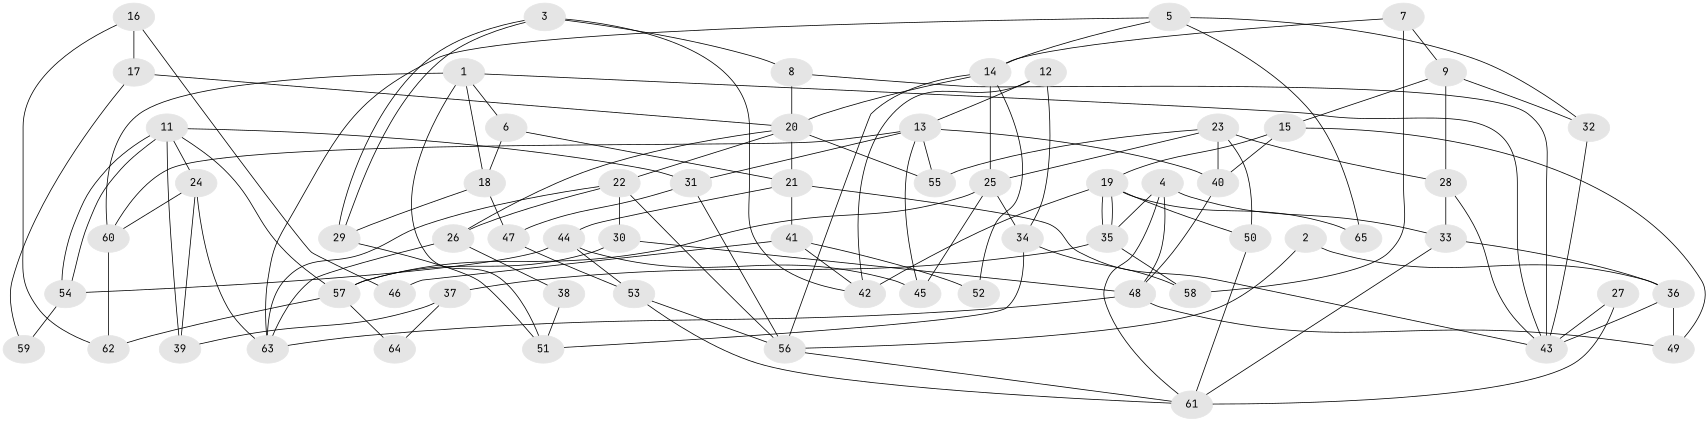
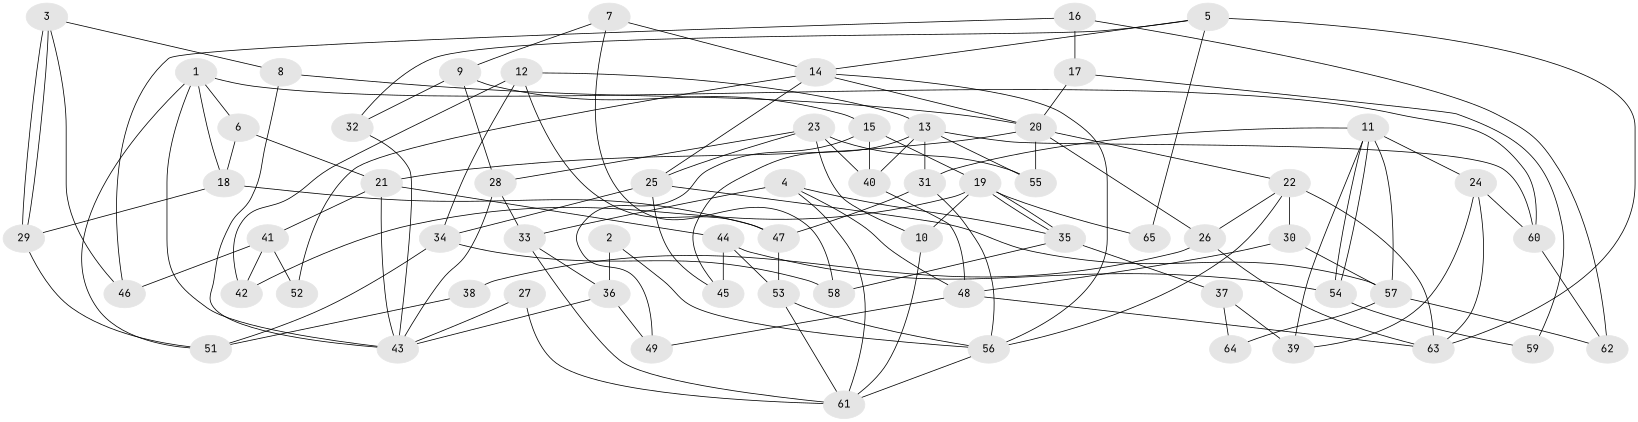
edge "3" -- "42": now "3" -- "46"
edge "12" -- "47": added
node "50": label "50" -> "10"
